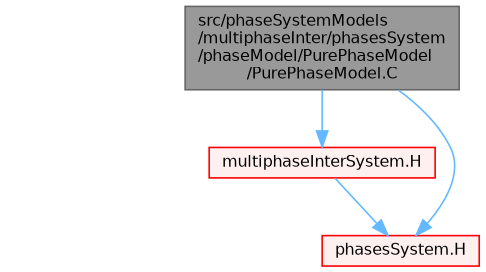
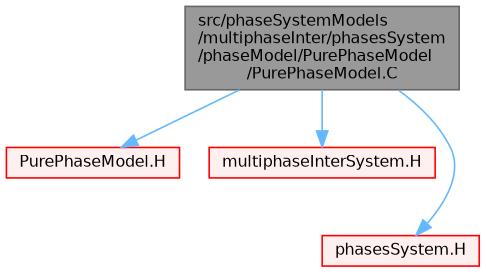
node "PurePhaseModel.H": added
edge "multiphaseInterSystem.H" -> "phasesSystem.H": removed
